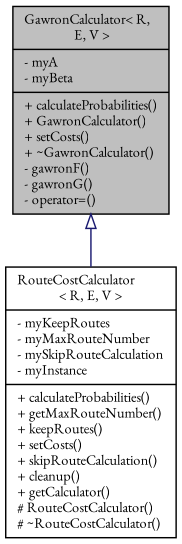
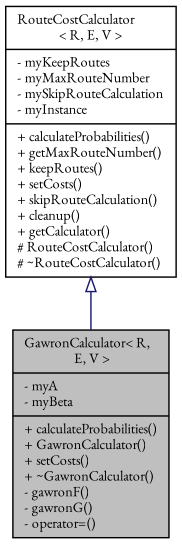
edge "RouteCostCalculator" -> "GawronCalculator< R,": reversed
